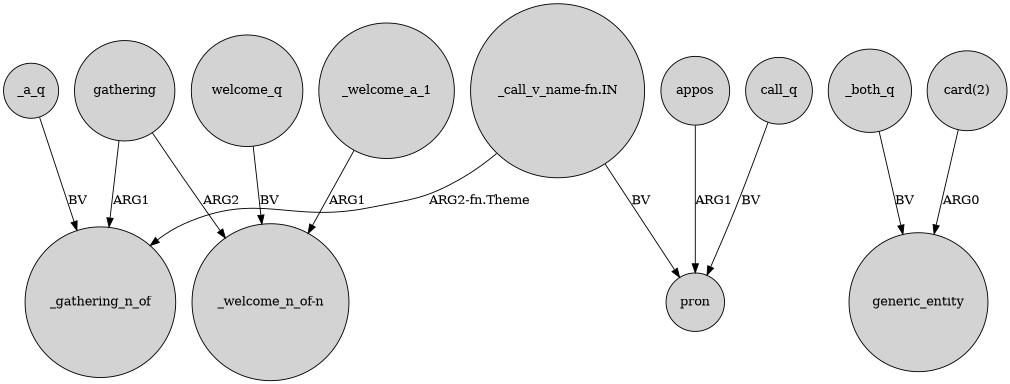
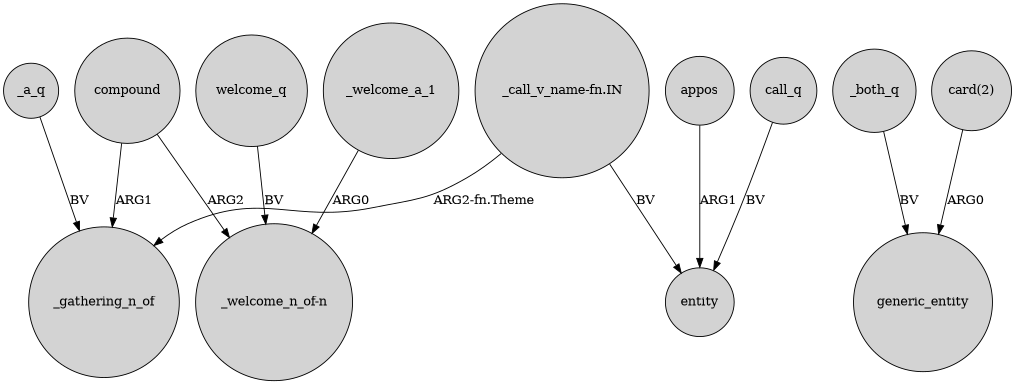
node "gathering": label "gathering" -> "compound"
edge "_welcome_a_1" -> "_welcome_n_of-n": label "ARG1" -> "ARG0"
node "pron": label "pron" -> "entity"
